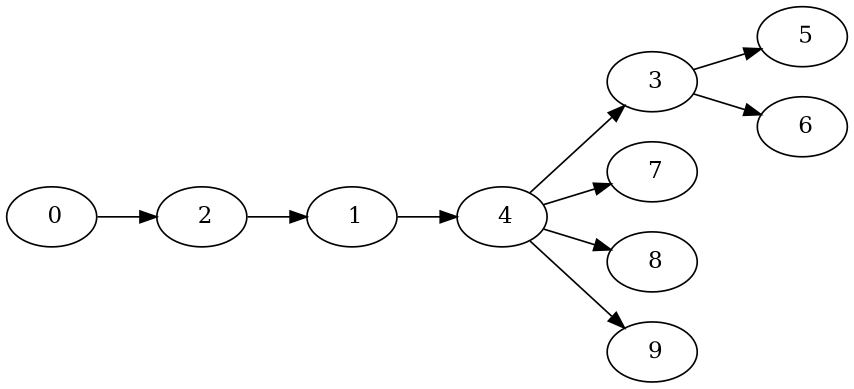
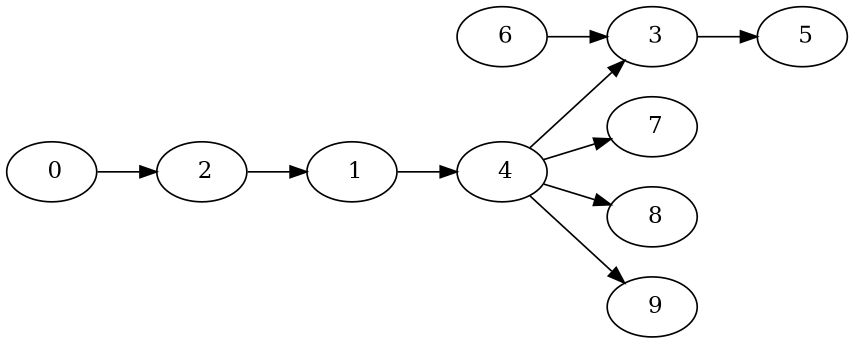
edge "3" -> "6": reversed
